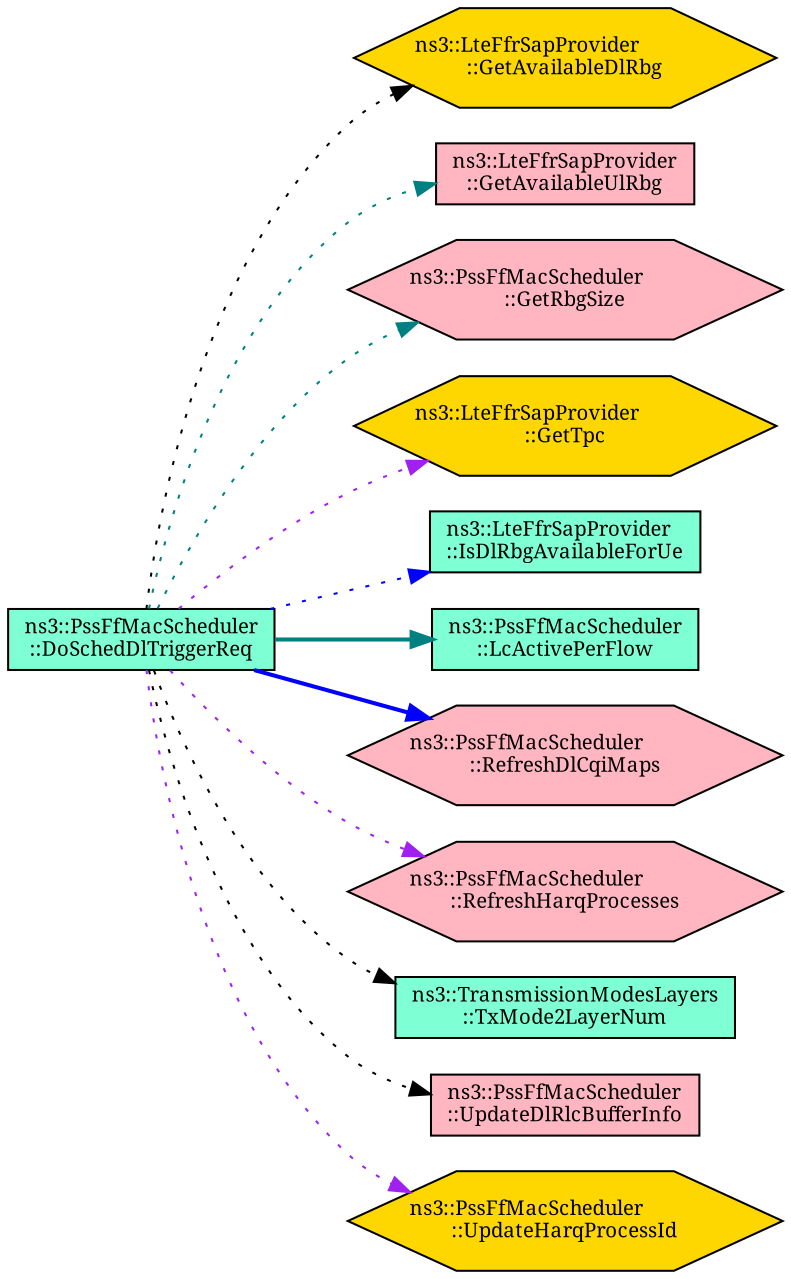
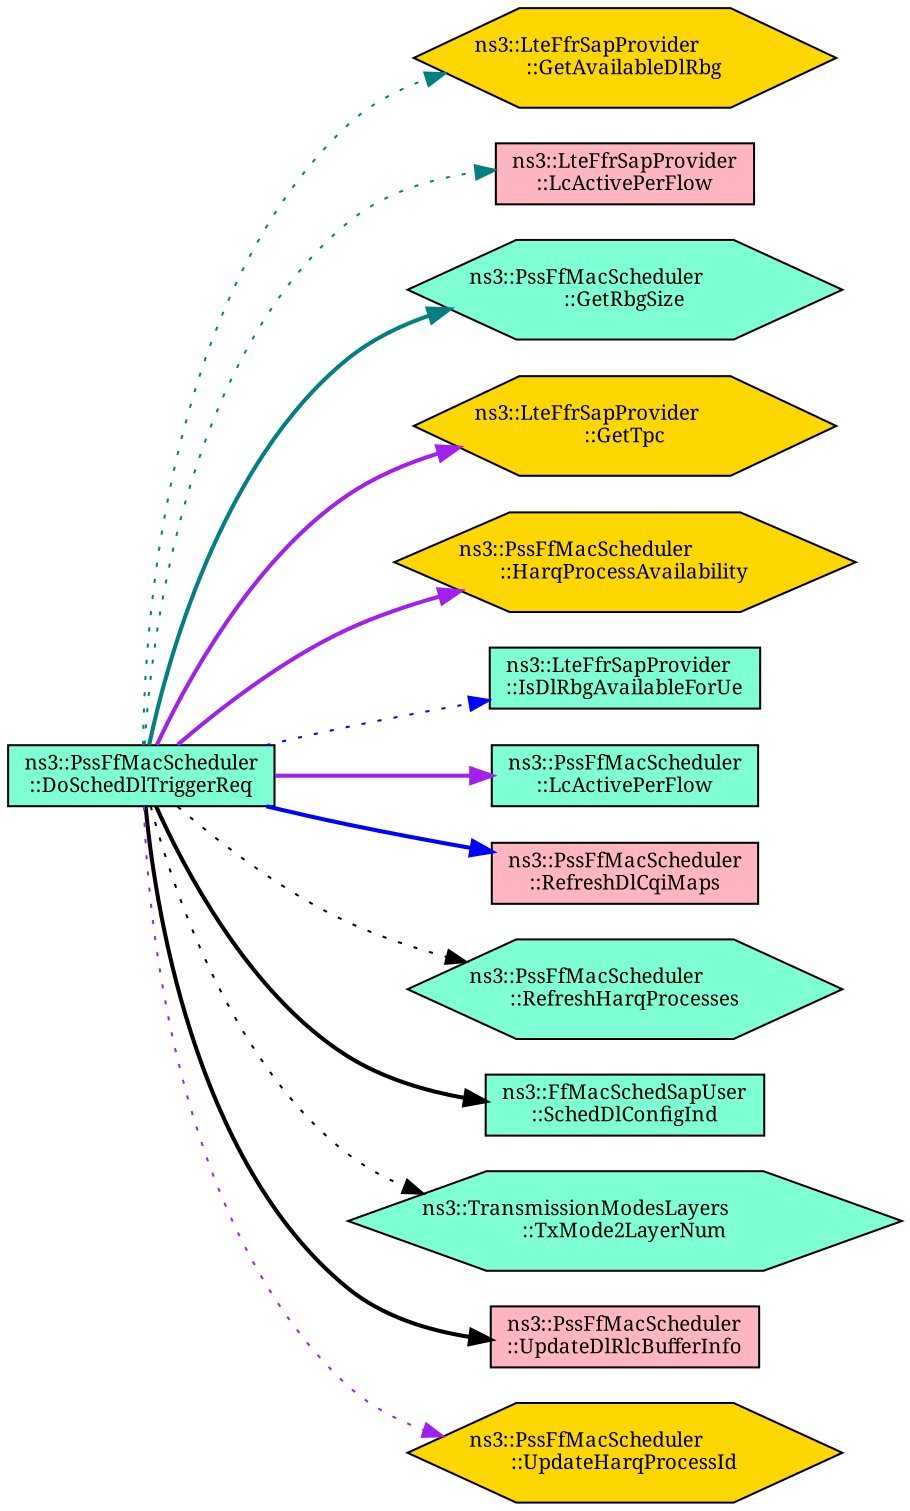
node "ns3::LteFfrSapProvider ::GetAvailableUlRbg": label "ns3::LteFfrSapProvider ::GetAvailableUlRbg" -> "ns3::LteFfrSapProvider ::LcActivePerFlow"
node "ns3::PssFfMacScheduler ::GetRbgSize": fillcolor lightpink -> aquamarine
edge "ns3::PssFfMacScheduler ::DoSchedDlTriggerReq" -> "ns3::LteFfrSapProvider ::GetAvailableDlRbg": color black -> teal
edge "ns3::PssFfMacScheduler ::DoSchedDlTriggerReq" -> "ns3::PssFfMacScheduler ::GetRbgSize": style dotted -> bold
edge "ns3::PssFfMacScheduler ::DoSchedDlTriggerReq" -> "ns3::LteFfrSapProvider ::GetTpc": style dotted -> bold
node "ns3::PssFfMacScheduler ::HarqProcessAvailability": added
edge "ns3::PssFfMacScheduler ::DoSchedDlTriggerReq" -> "ns3::PssFfMacScheduler ::LcActivePerFlow": color teal -> purple
node "ns3::PssFfMacScheduler ::RefreshDlCqiMaps": shape hexagon -> box
edge "ns3::PssFfMacScheduler ::DoSchedDlTriggerReq" -> "ns3::PssFfMacScheduler ::RefreshHarqProcesses": color purple -> black
node "ns3::PssFfMacScheduler ::RefreshHarqProcesses": fillcolor lightpink -> aquamarine
edge "ns3::PssFfMacScheduler ::DoSchedDlTriggerReq" -> "ns3::PssFfMacScheduler ::UpdateDlRlcBufferInfo": style dotted -> bold
node "ns3::TransmissionModesLayers ::TxMode2LayerNum": shape box -> hexagon
node "ns3::FfMacSchedSapUser ::SchedDlConfigInd": added
